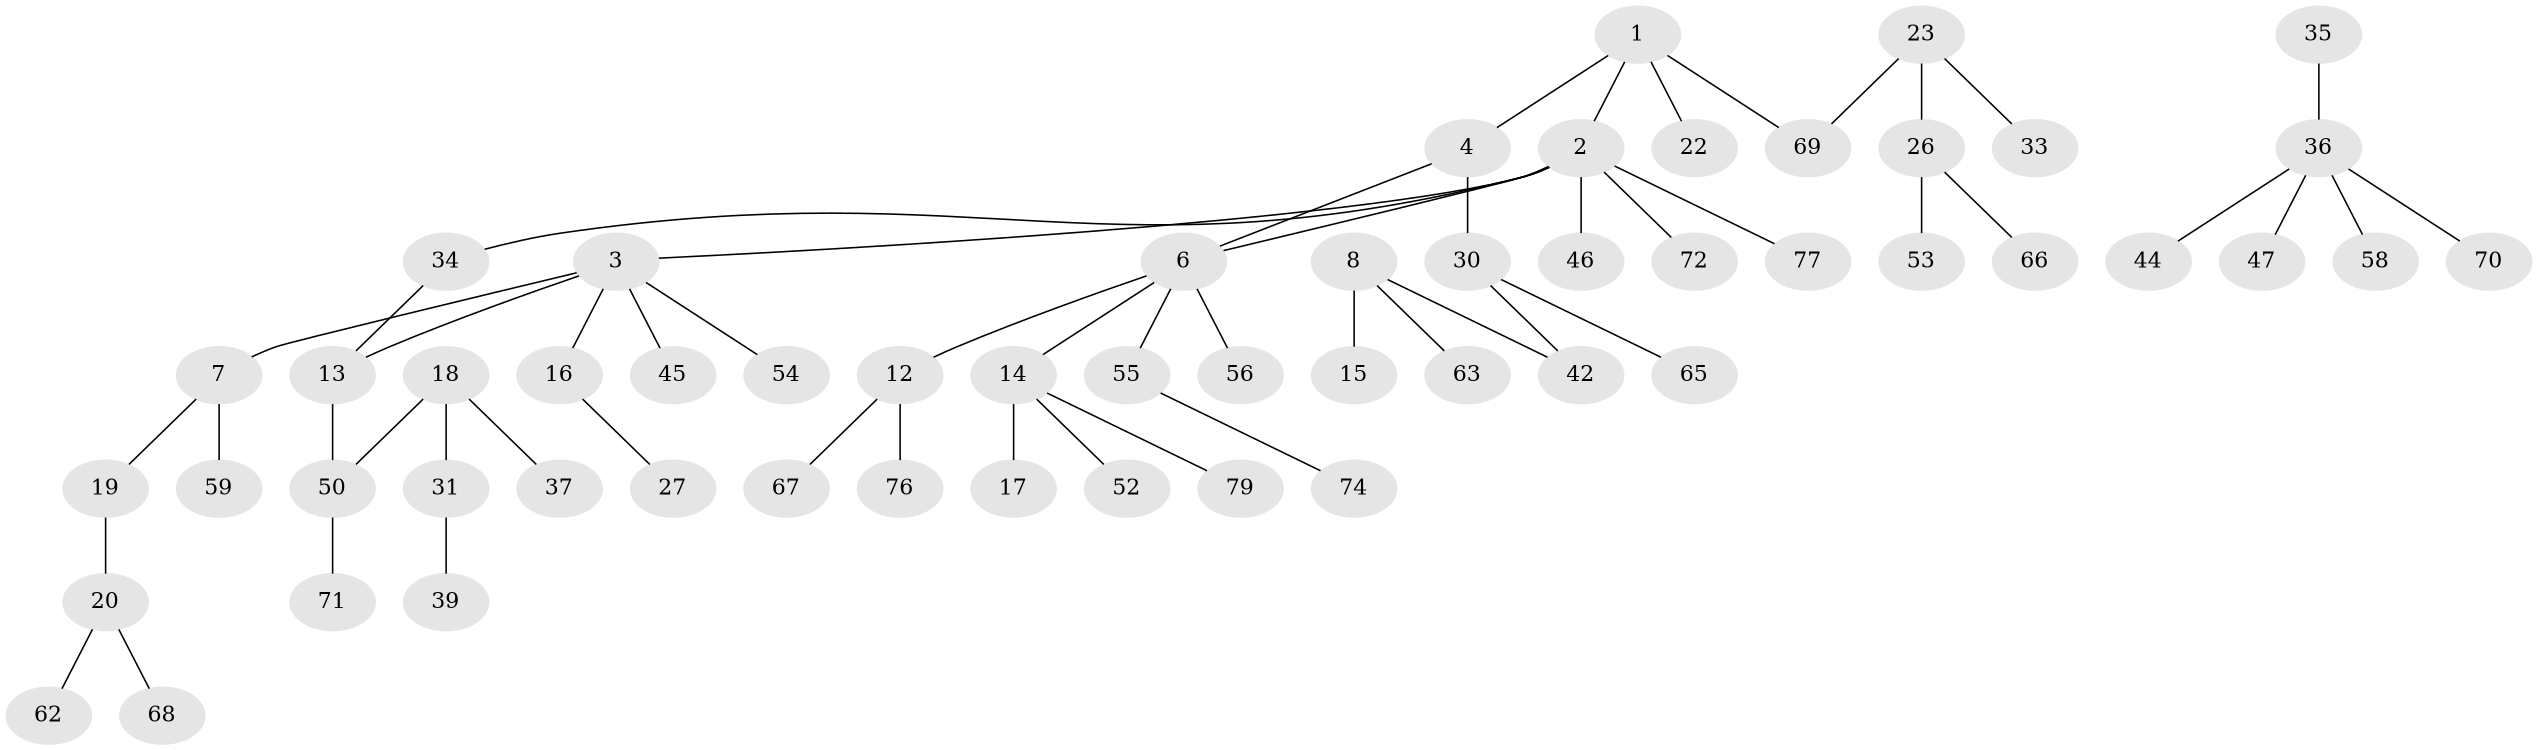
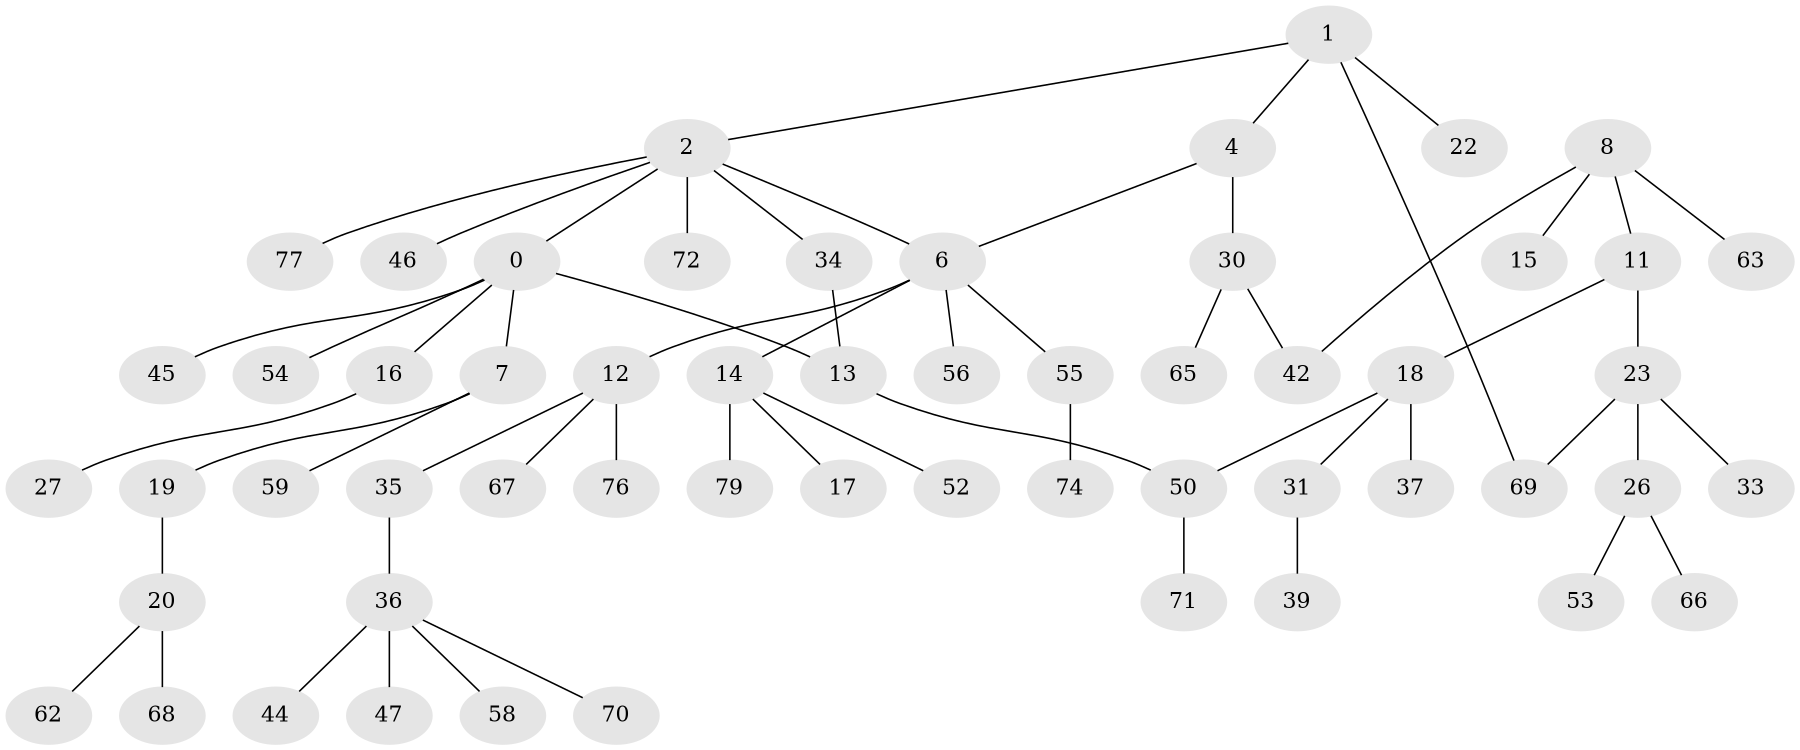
node "3": label "3" -> "0"
node "11": added
edge "12" -- "35": added
